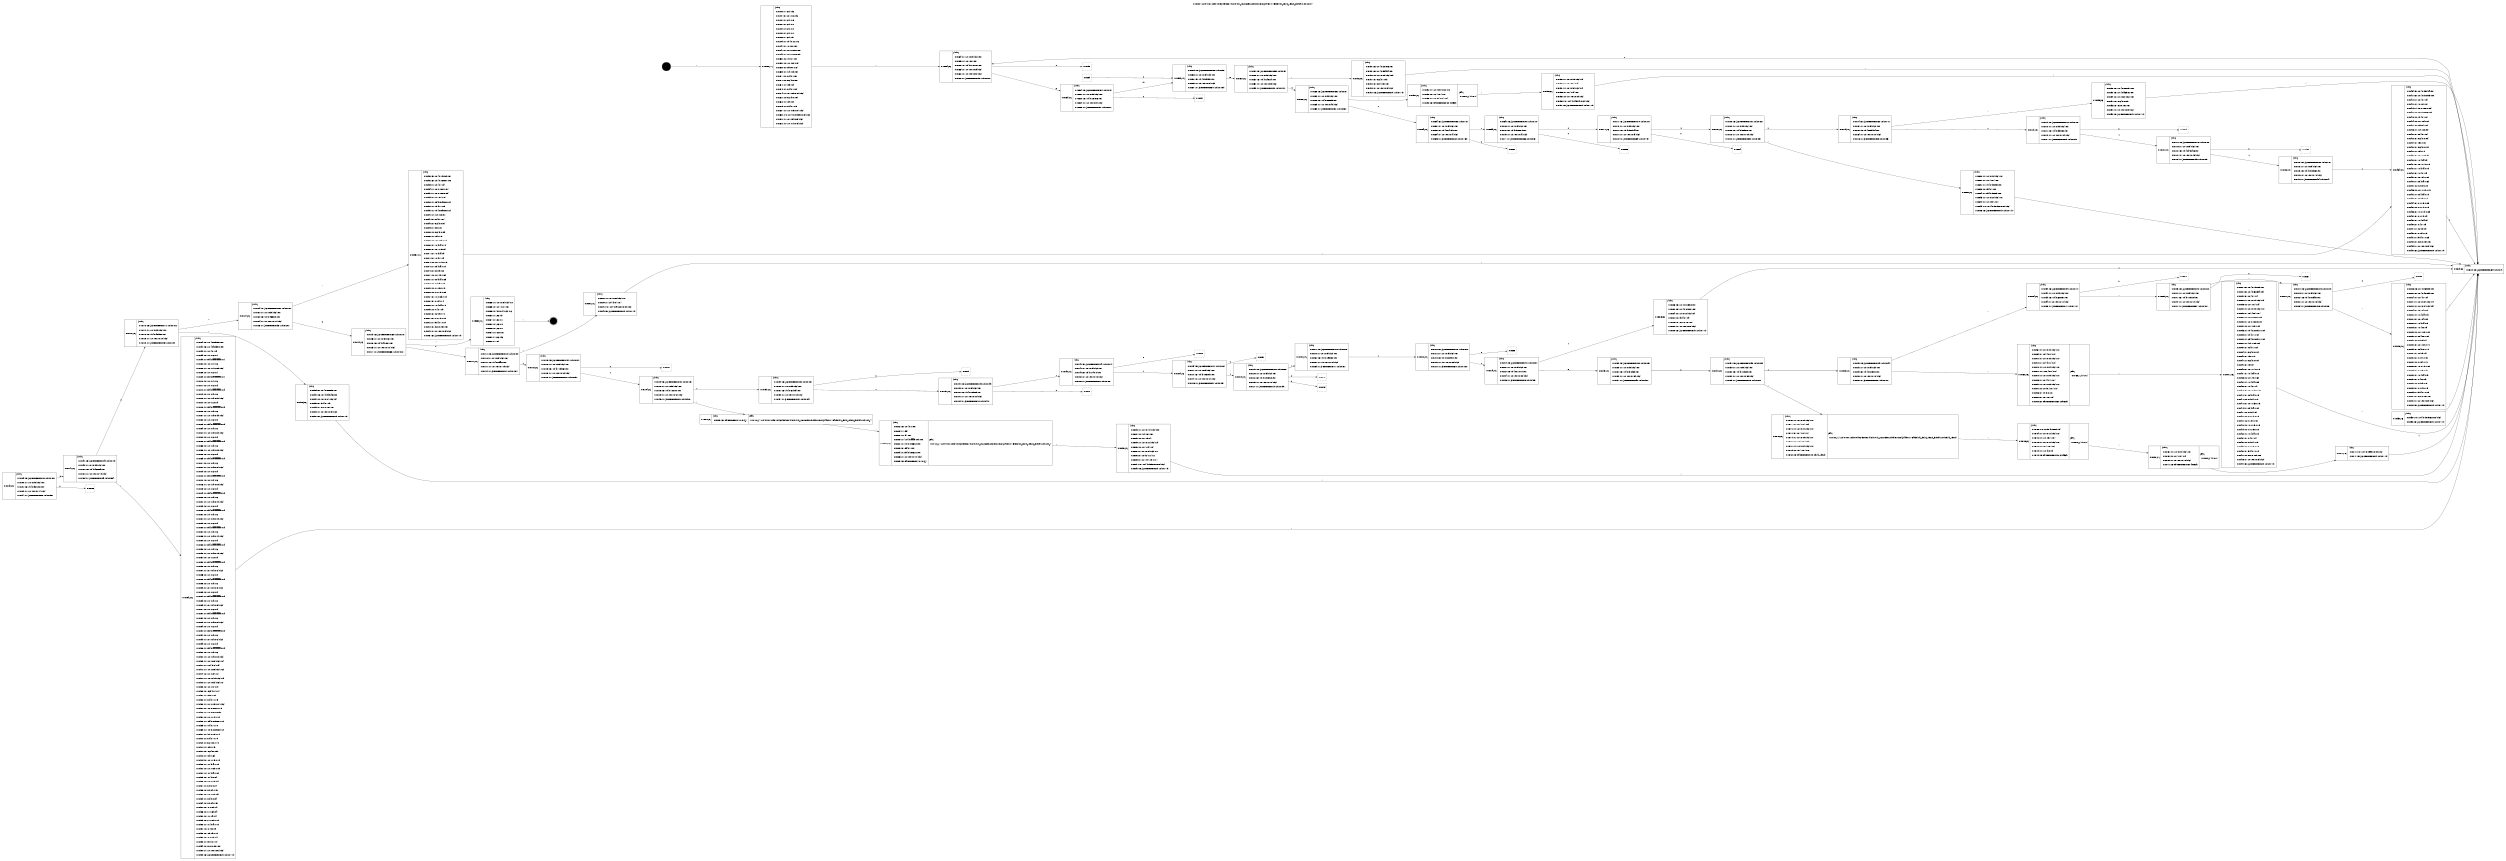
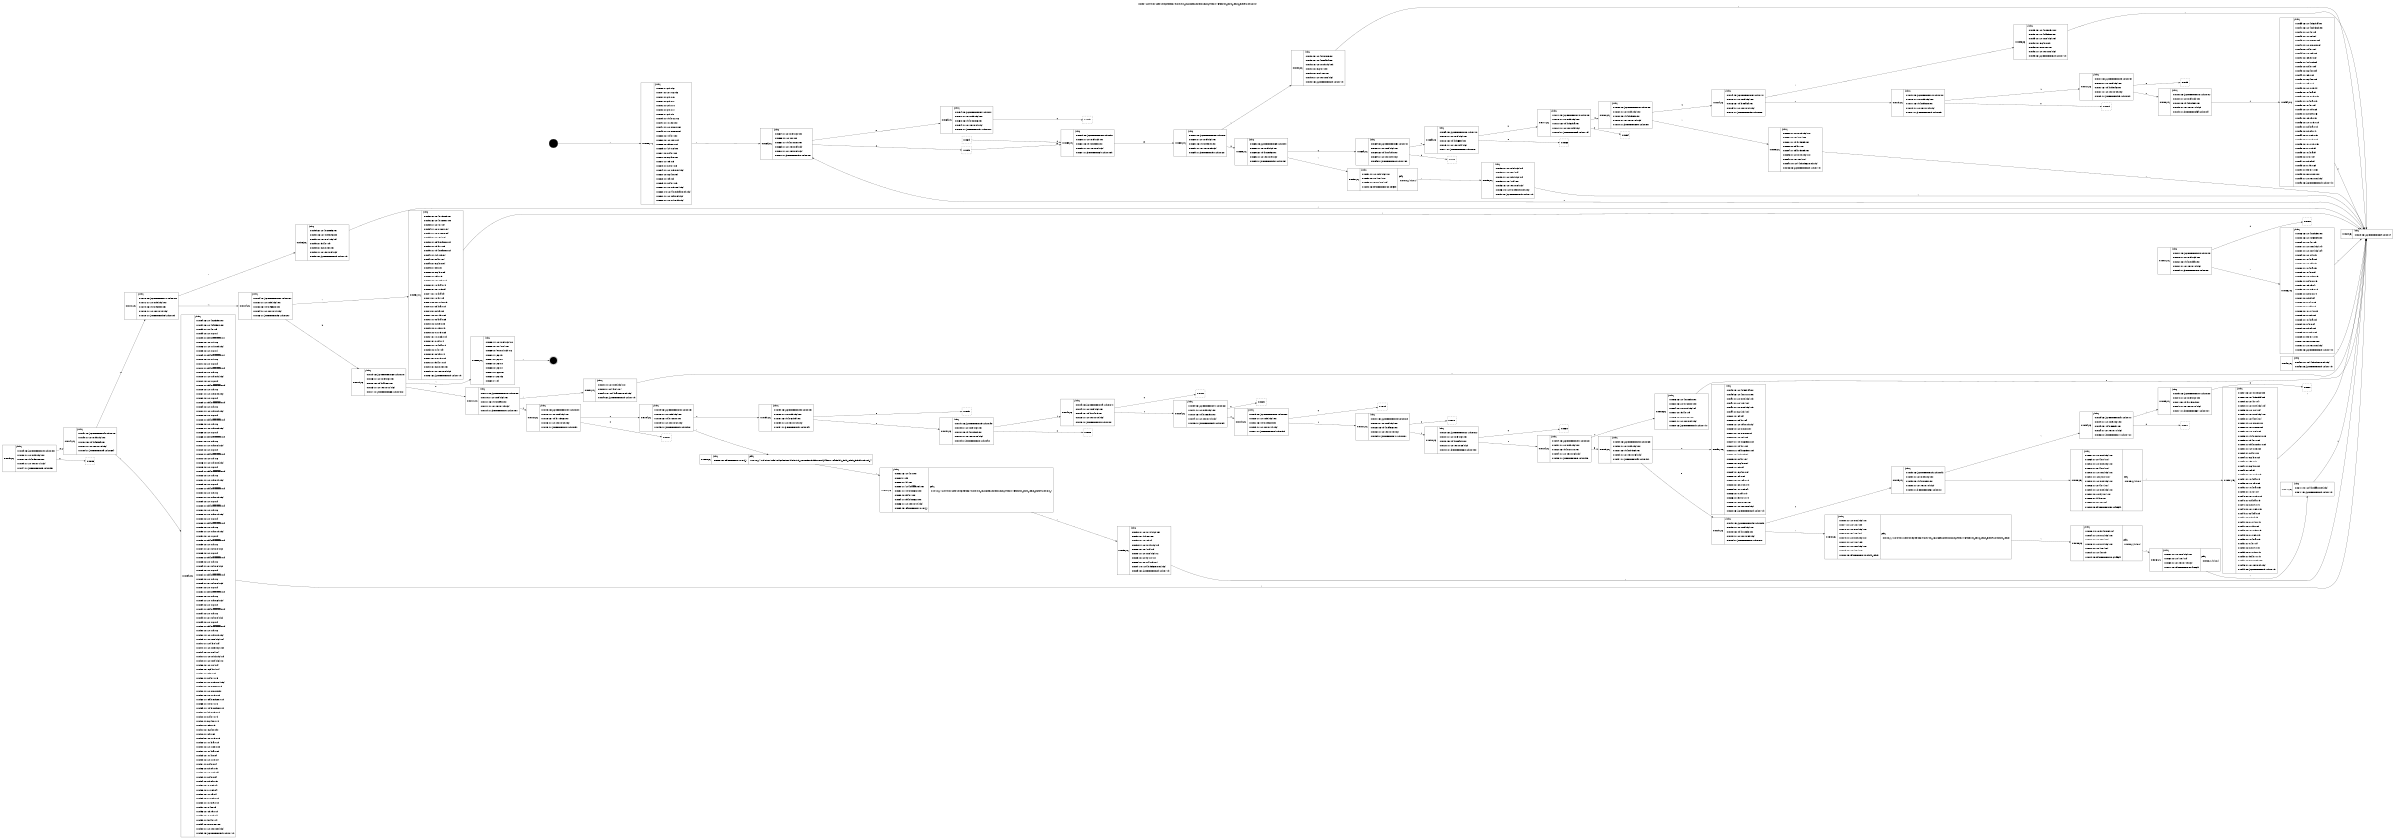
edge "0x40256f [28]" -> "0x40258b [28]": now "0x402d23" -> "0x40258b [28]"
edge "0x402dc3 [147]" -> "0x402f5f [137]": now "0x402dc3 [147]" -> "0x40364b [5]"
edge "0x40290b [28]" -> "0x402927 [28]": removed, label "1"
edge "0x40282b [28]" -> "0x403176": now "0x402847 [28]" -> "0x403176"
node "0x402fe8 [125]": added
